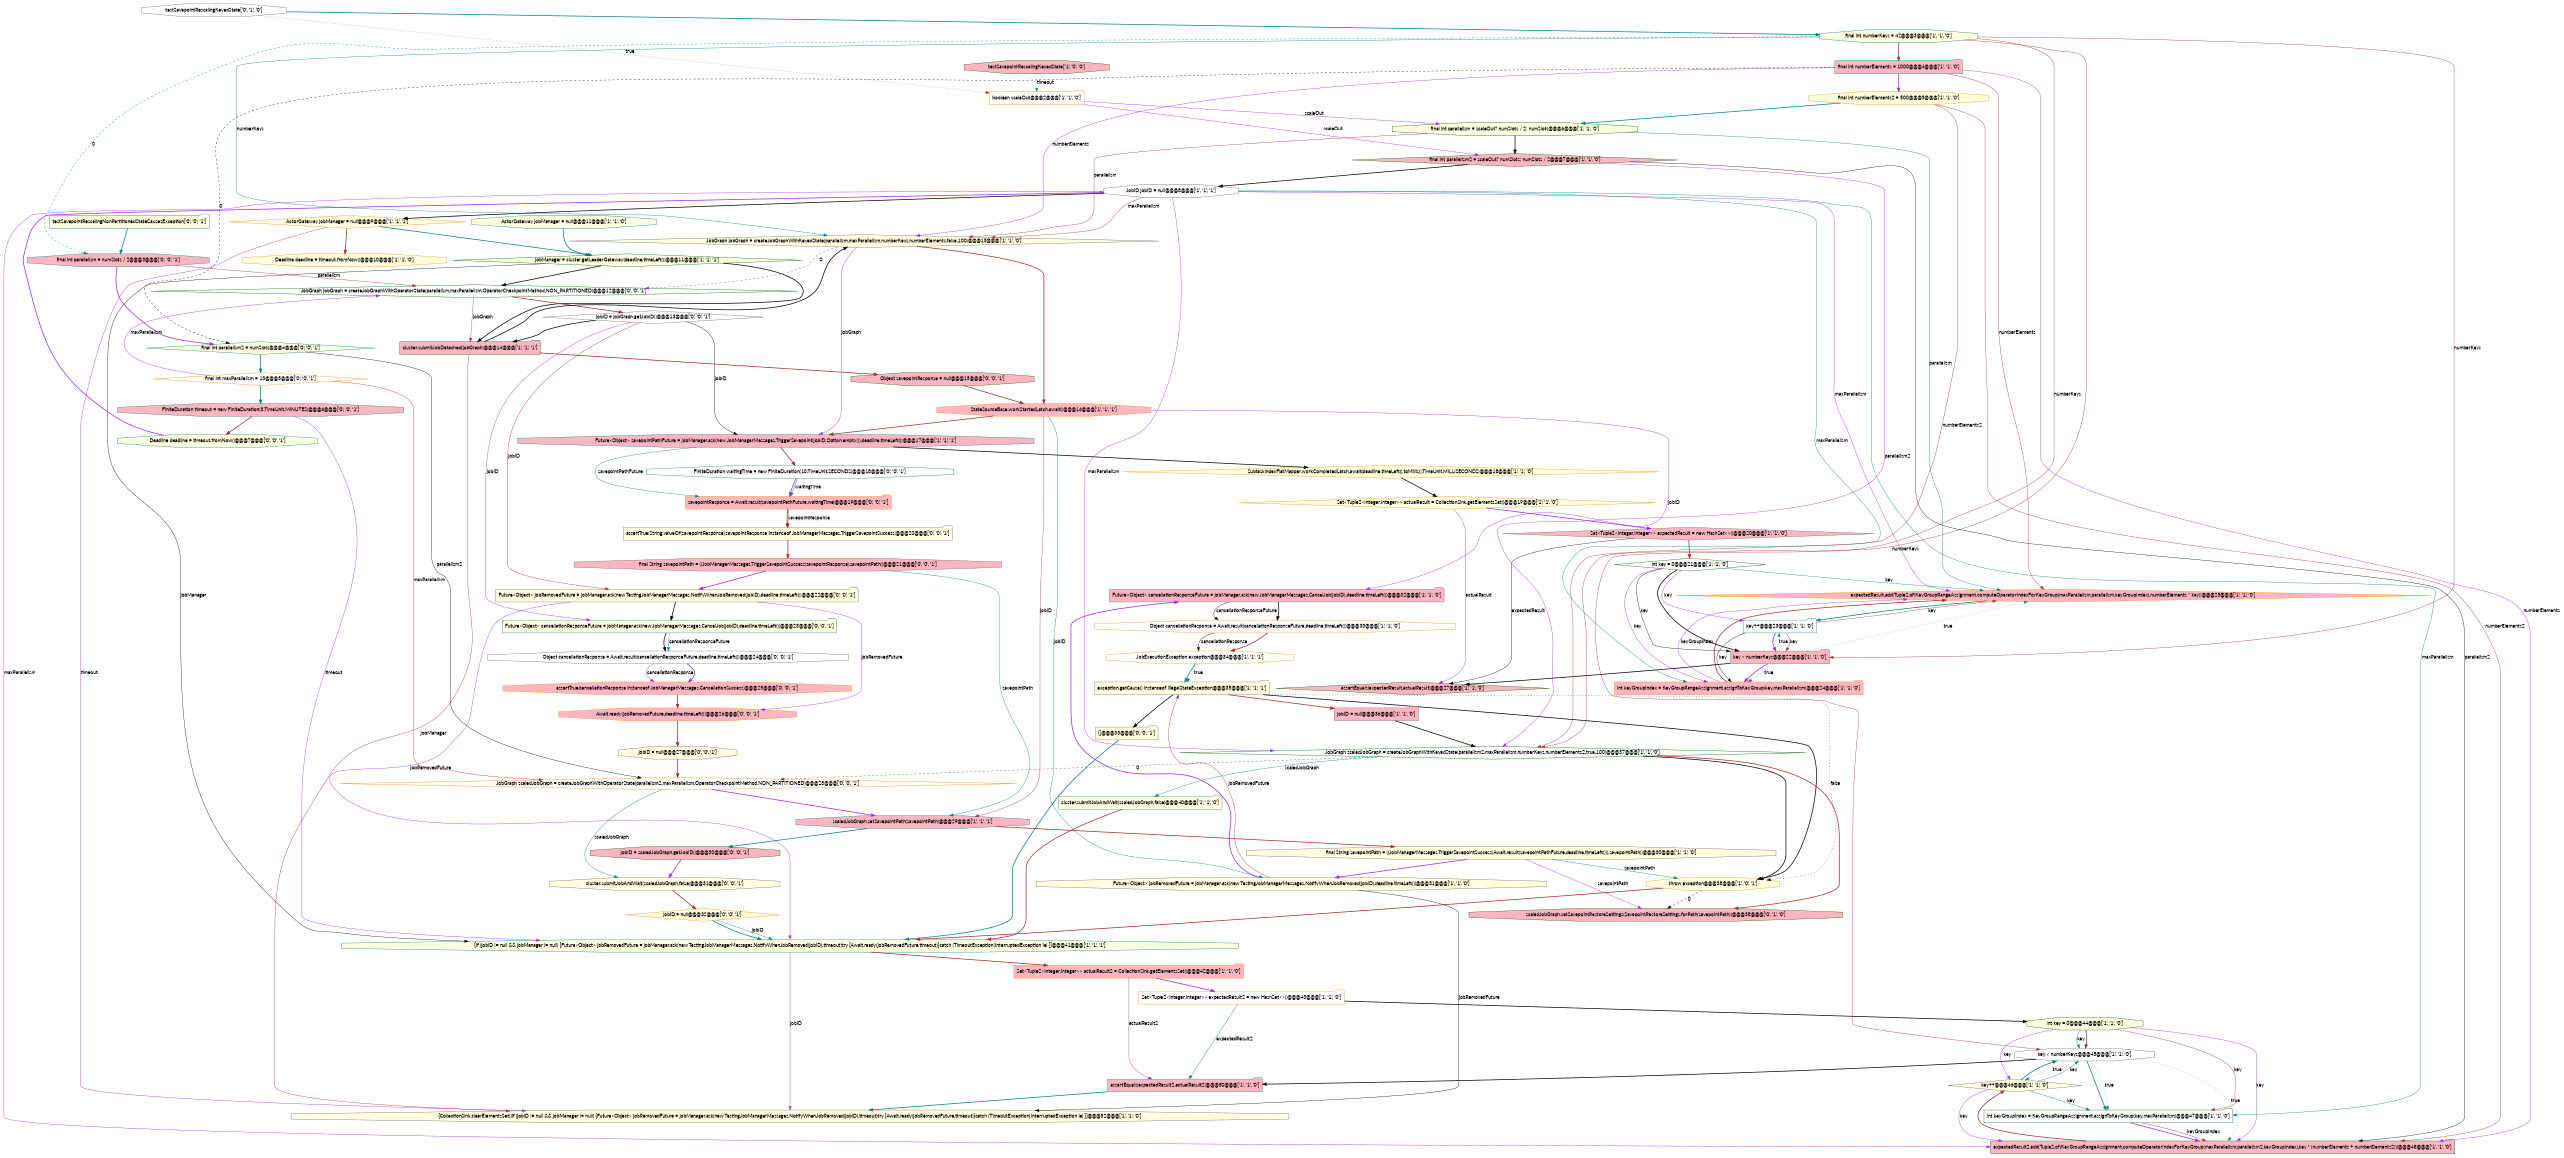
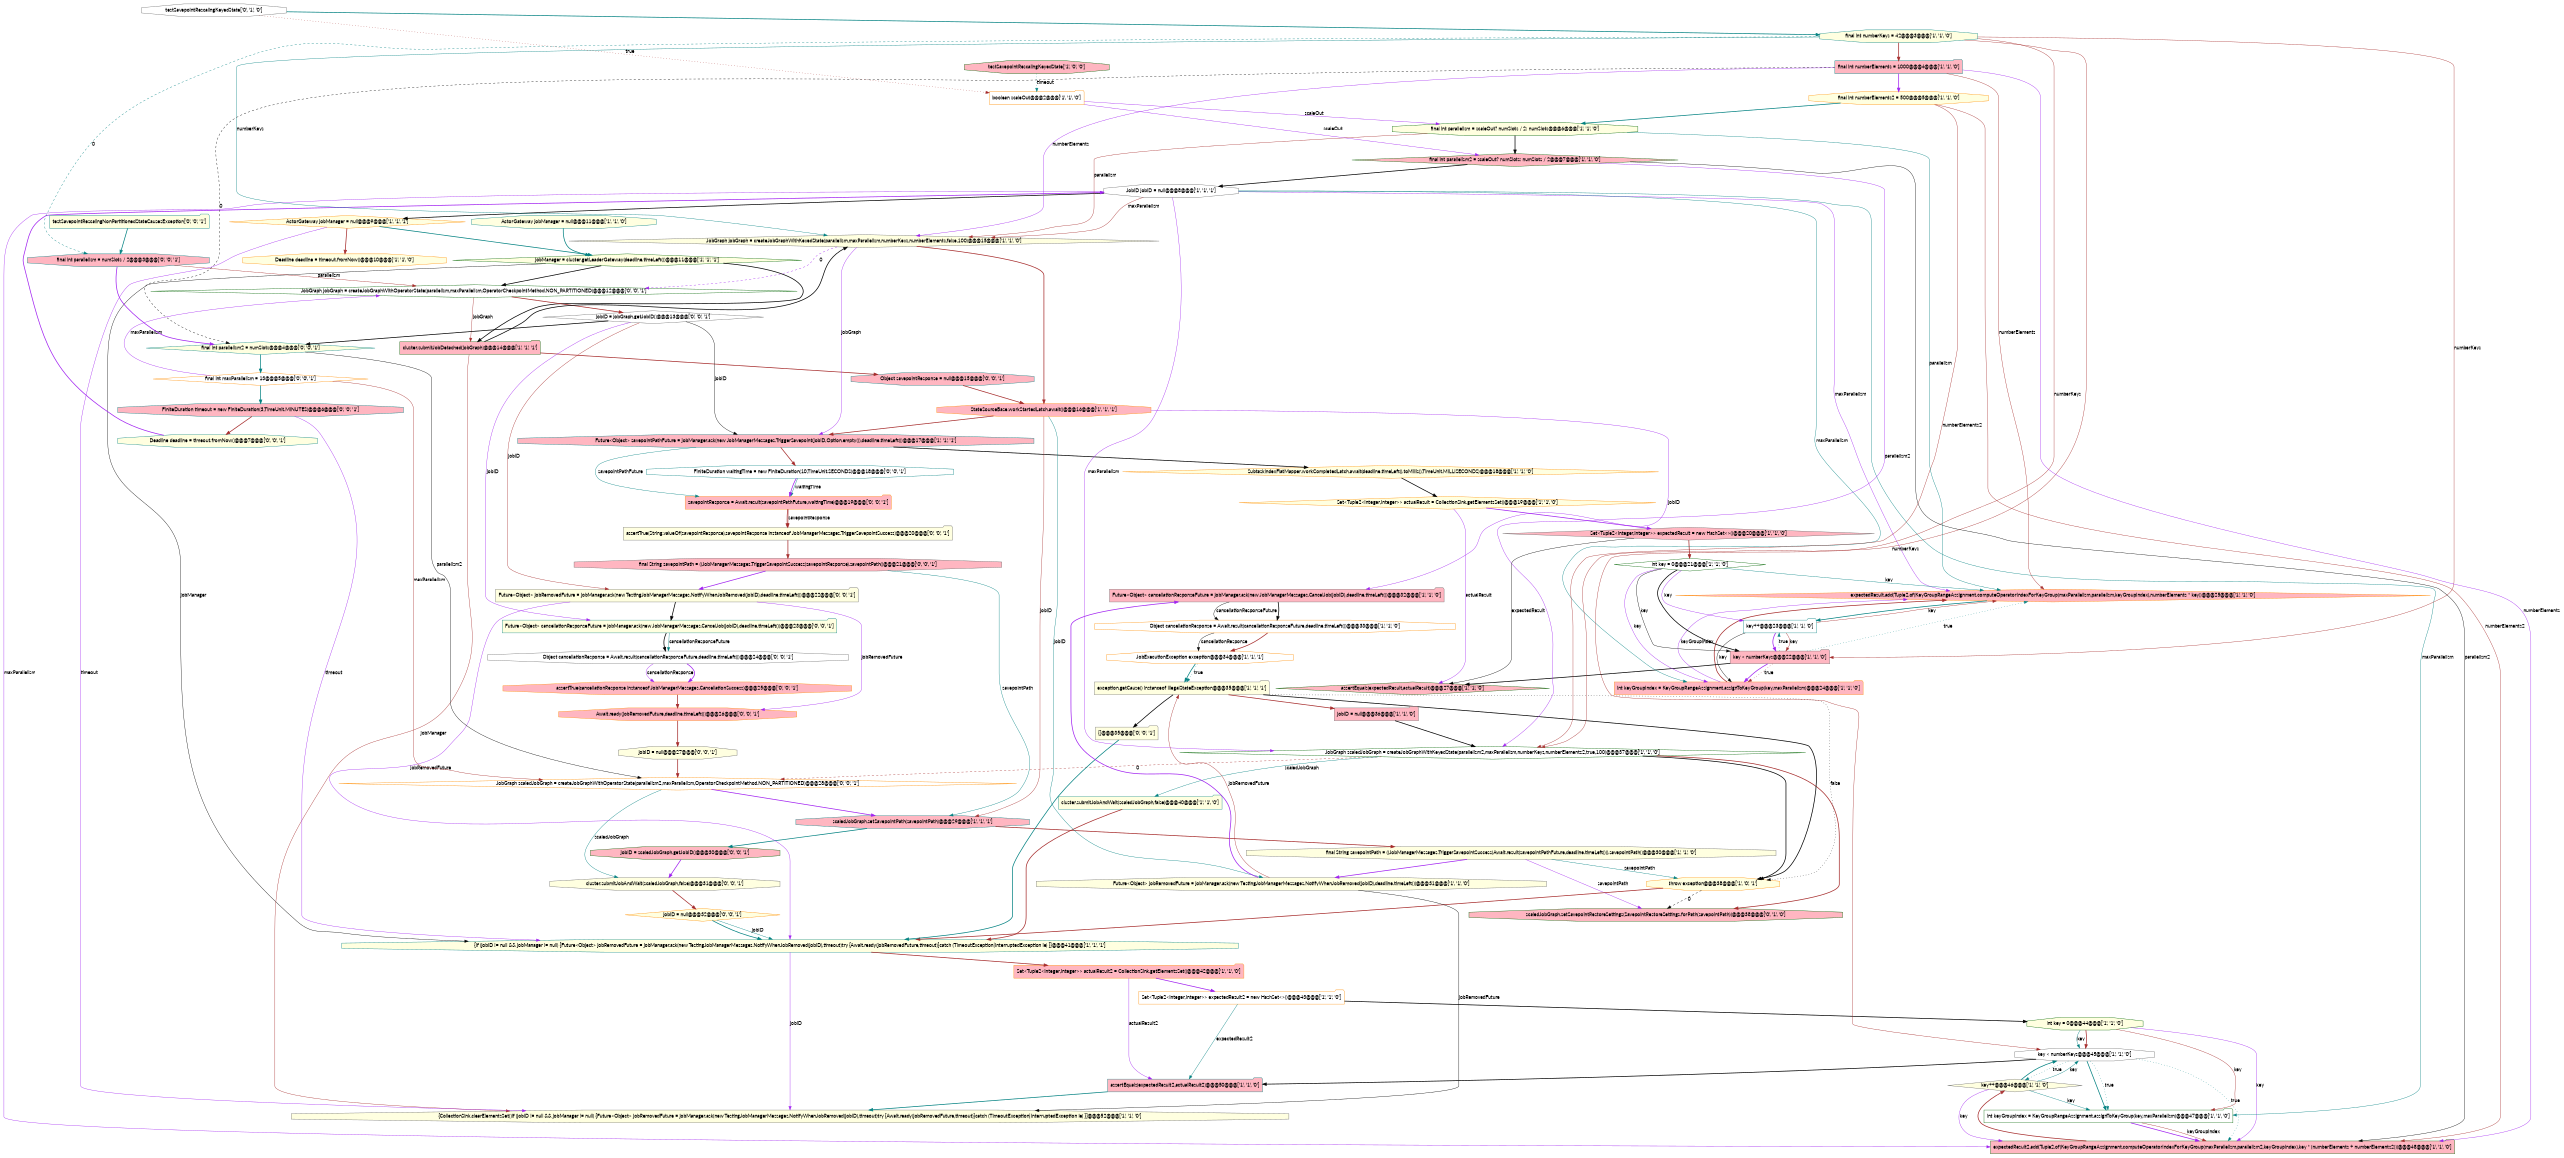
edge "jobID = jobGraph.getJobID()@@@13@@@['0', '0', '1']" -> "cluster.submitJobDetached(jobGraph)@@@14@@@['1', '1', '1']": now "jobID = jobGraph.getJobID()@@@13@@@['0', '0', '1']" -> "final int parallelism2 = numSlots@@@4@@@['0', '0', '1']"
node "Object savepointResponse = null@@@15@@@['0', '0', '1']": color darkgreen -> teal
edge "int key = 0@@@44@@@['1', '1', '0']" -> "key++@@@46@@@['1', '1', '0']": removed, label "key"
